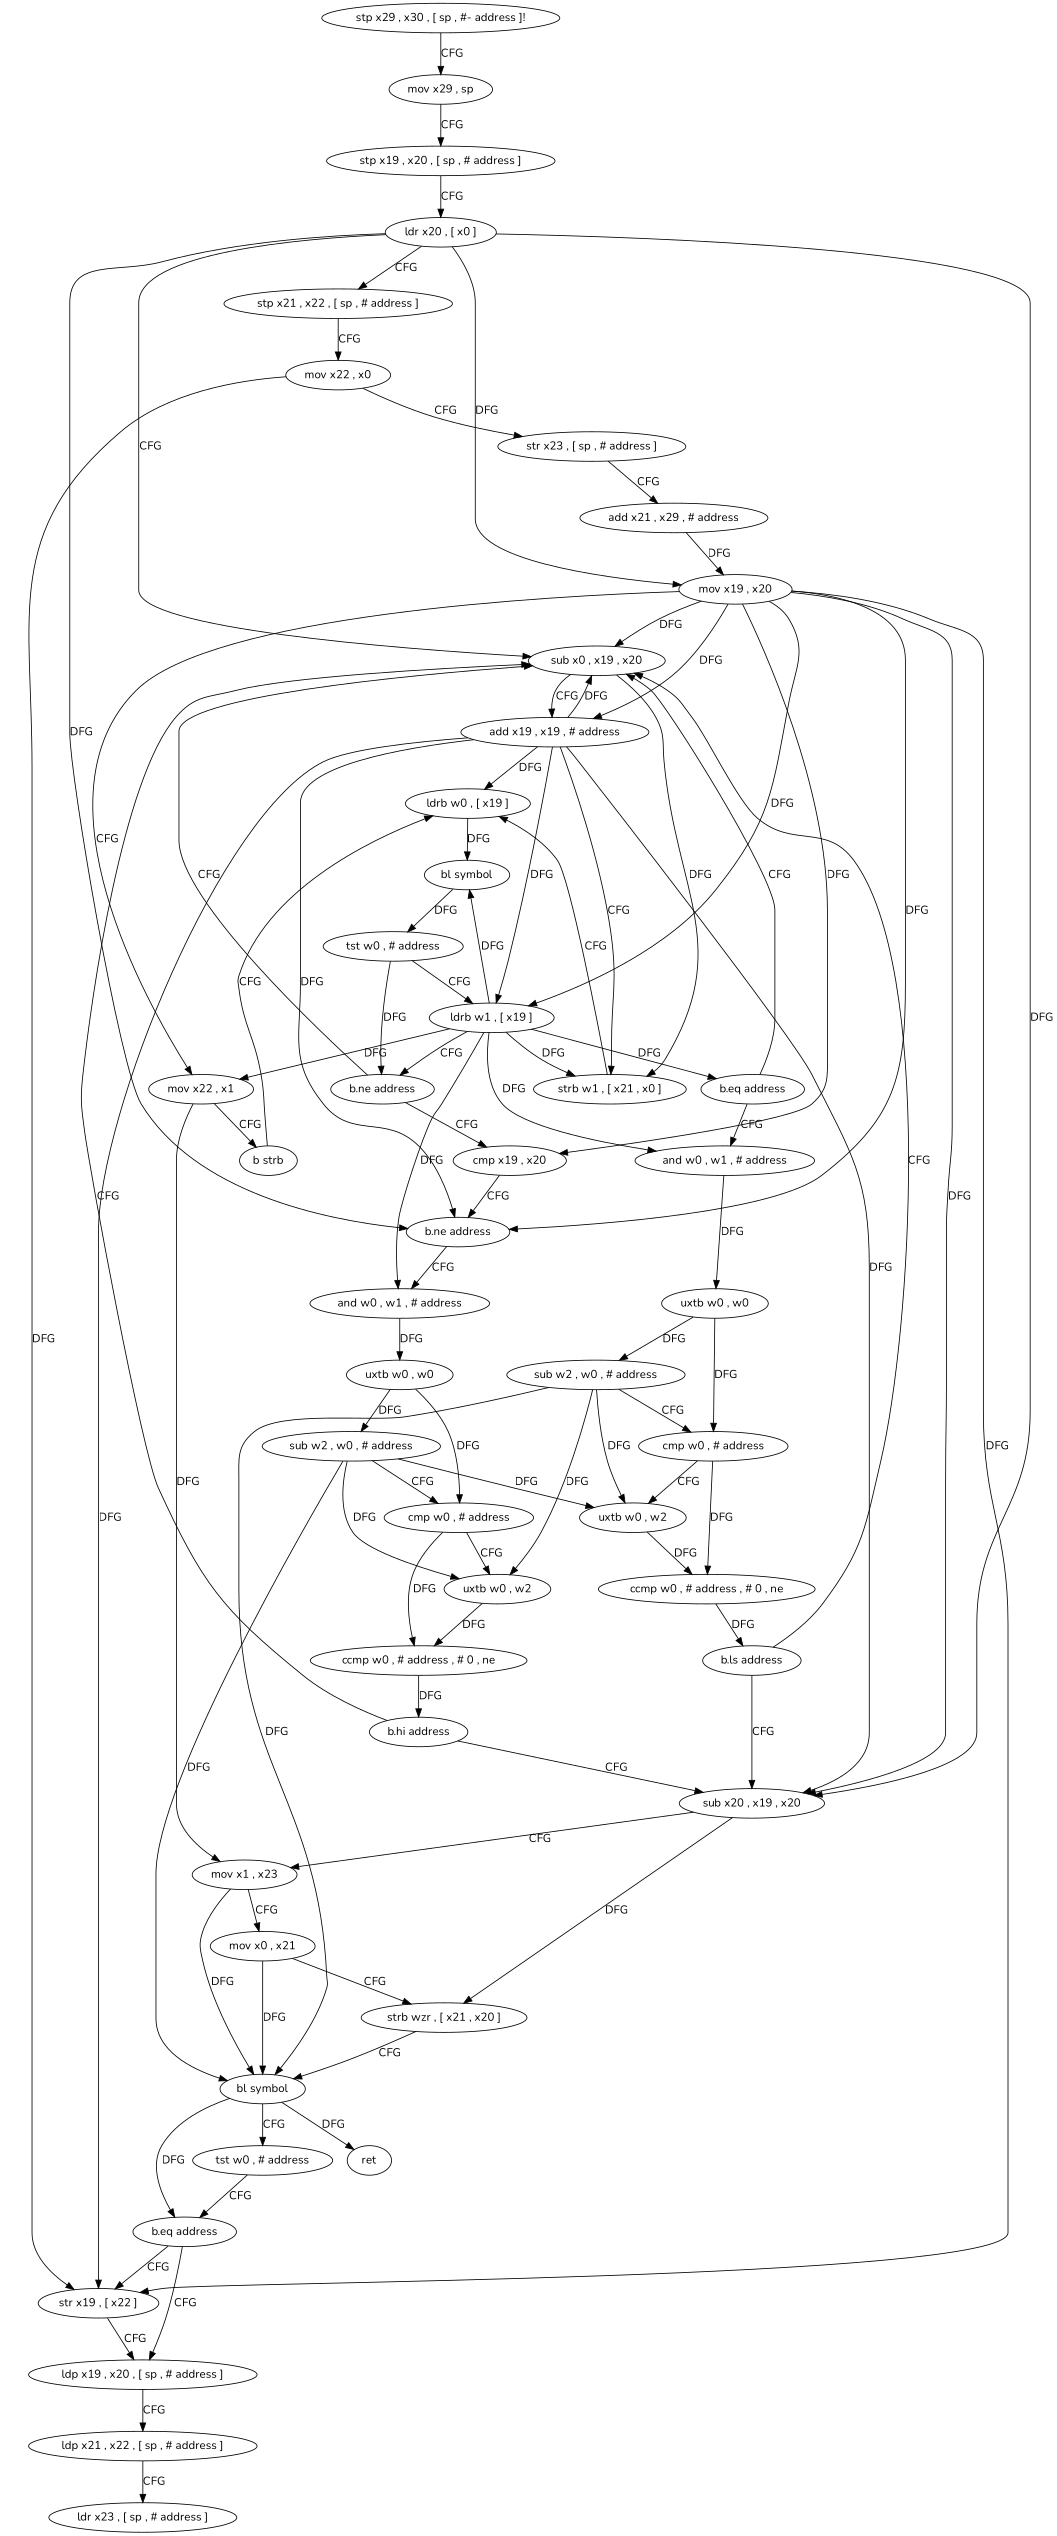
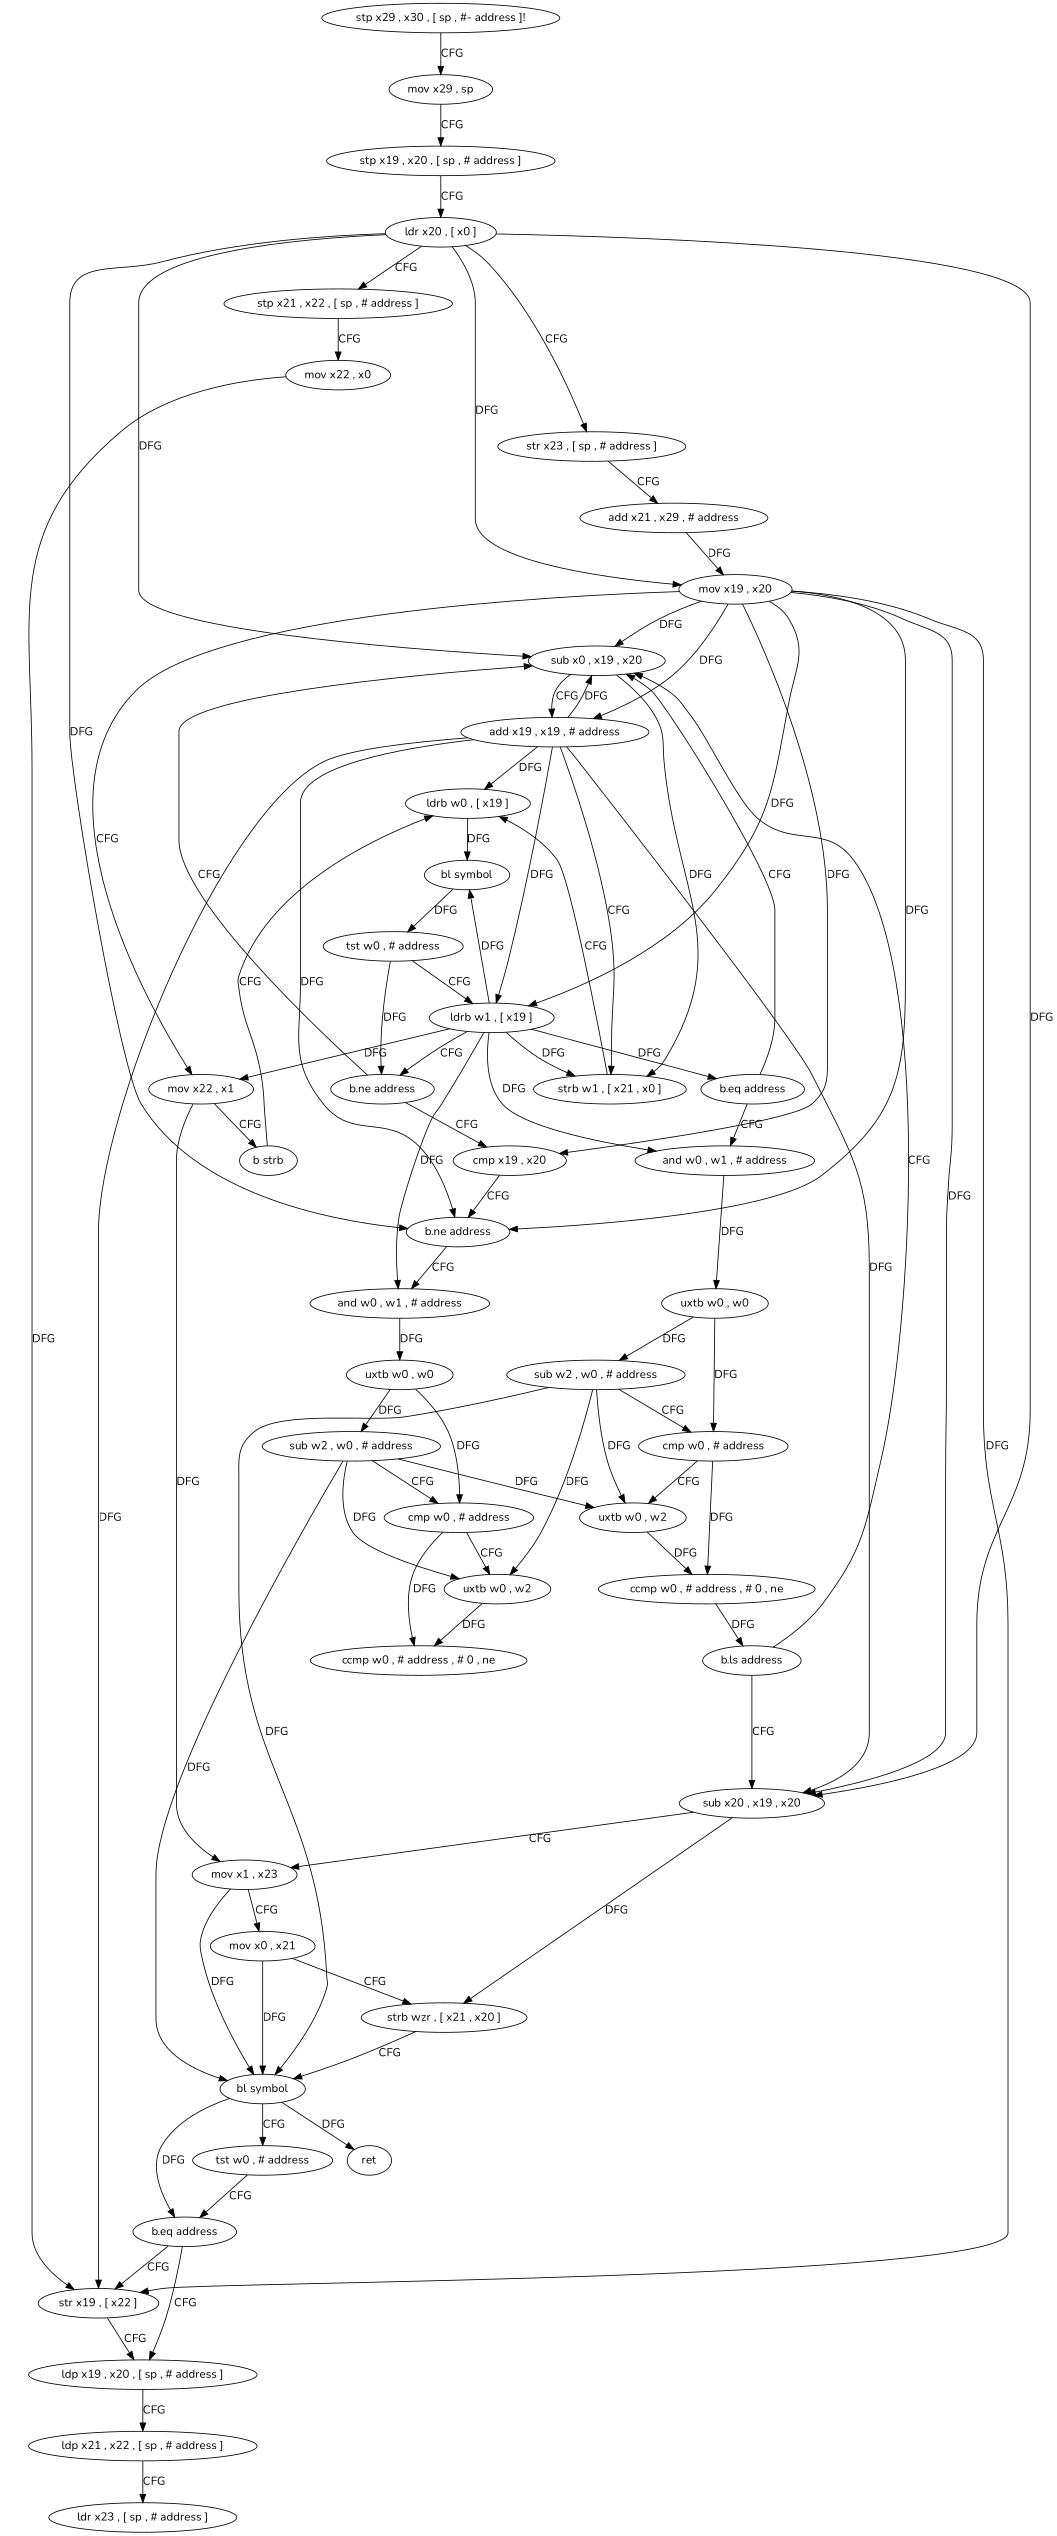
edge "mov x22 , x0" -> "str x23 , [ sp , # address ]": now "ldr x20 , [ x0 ]" -> "str x23 , [ sp , # address ]"
edge "ldr x20 , [ x0 ]" -> "sub x0 , x19 , x20": label "CFG" -> "DFG"
node "b.hi address": removed
